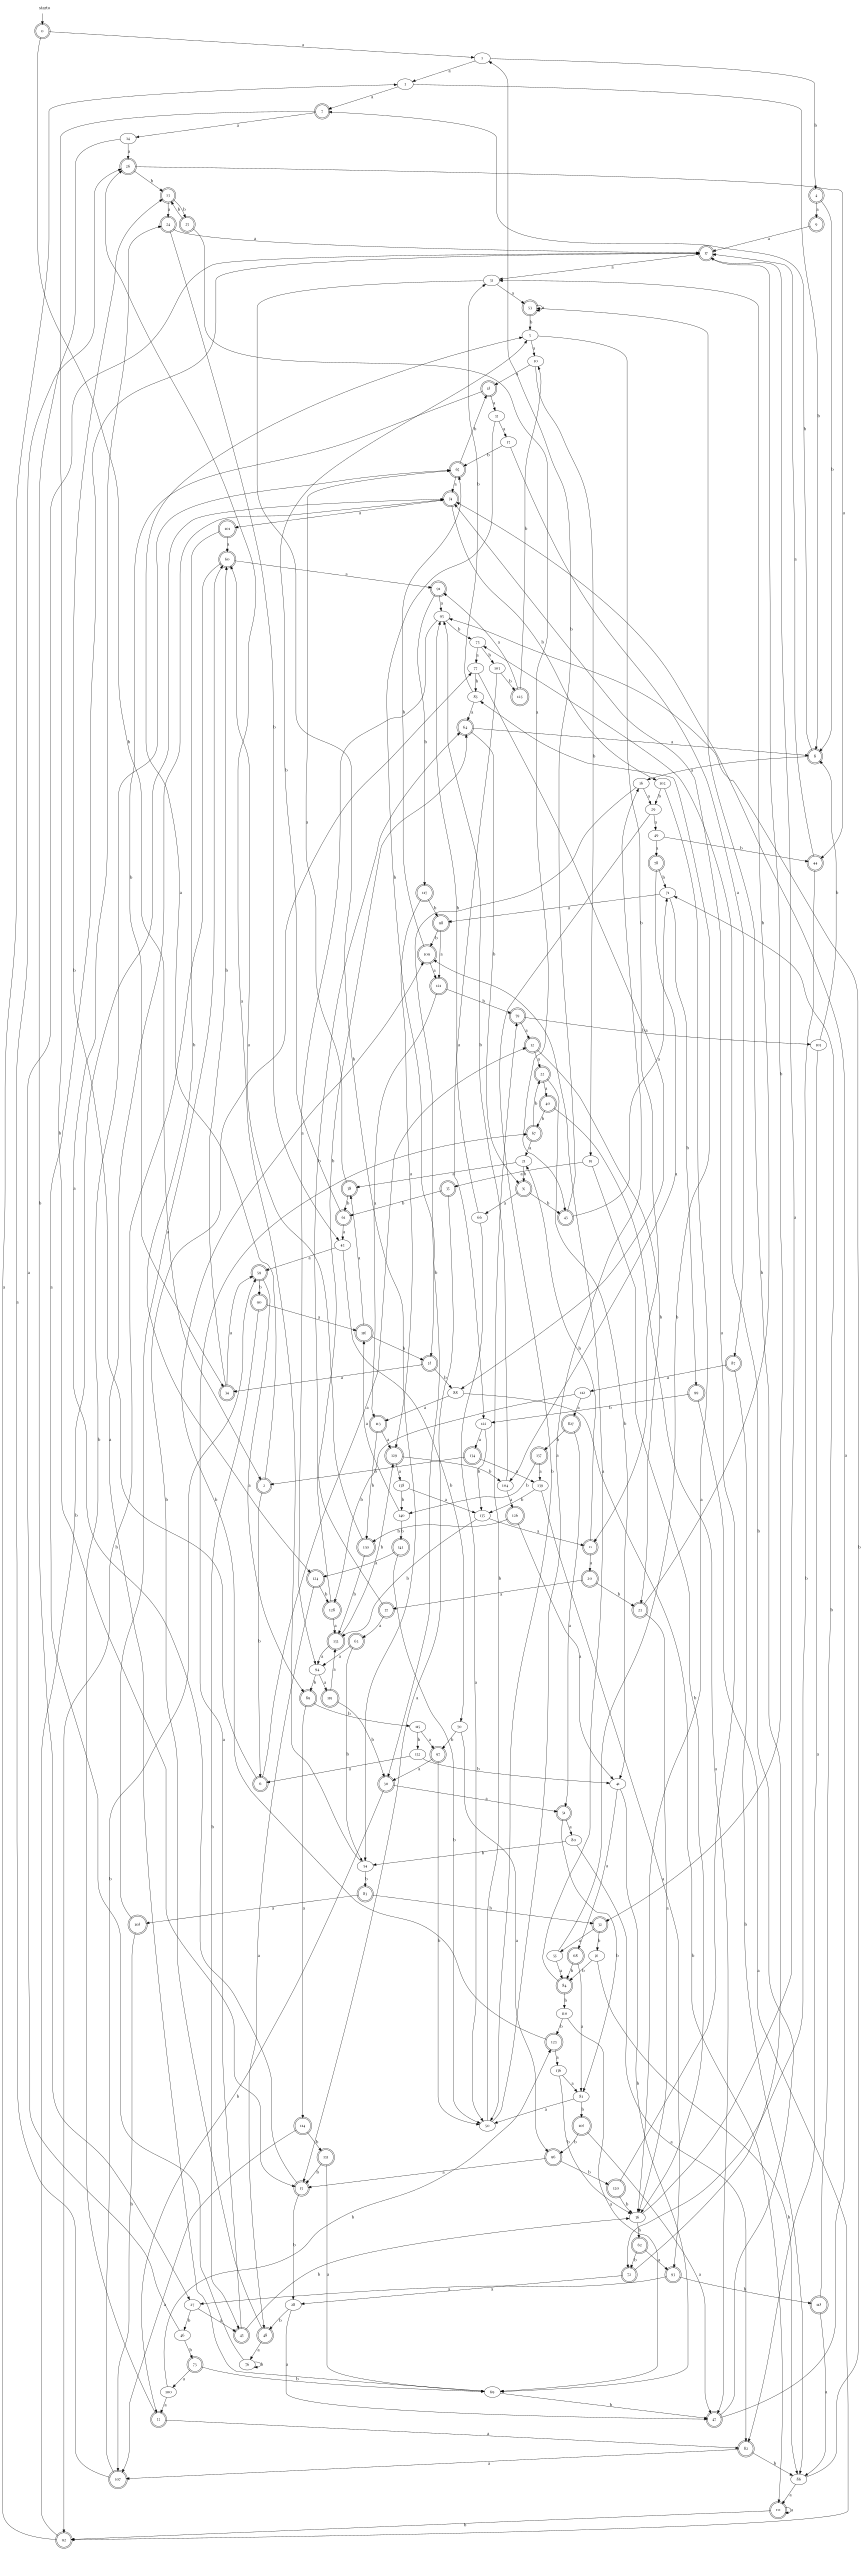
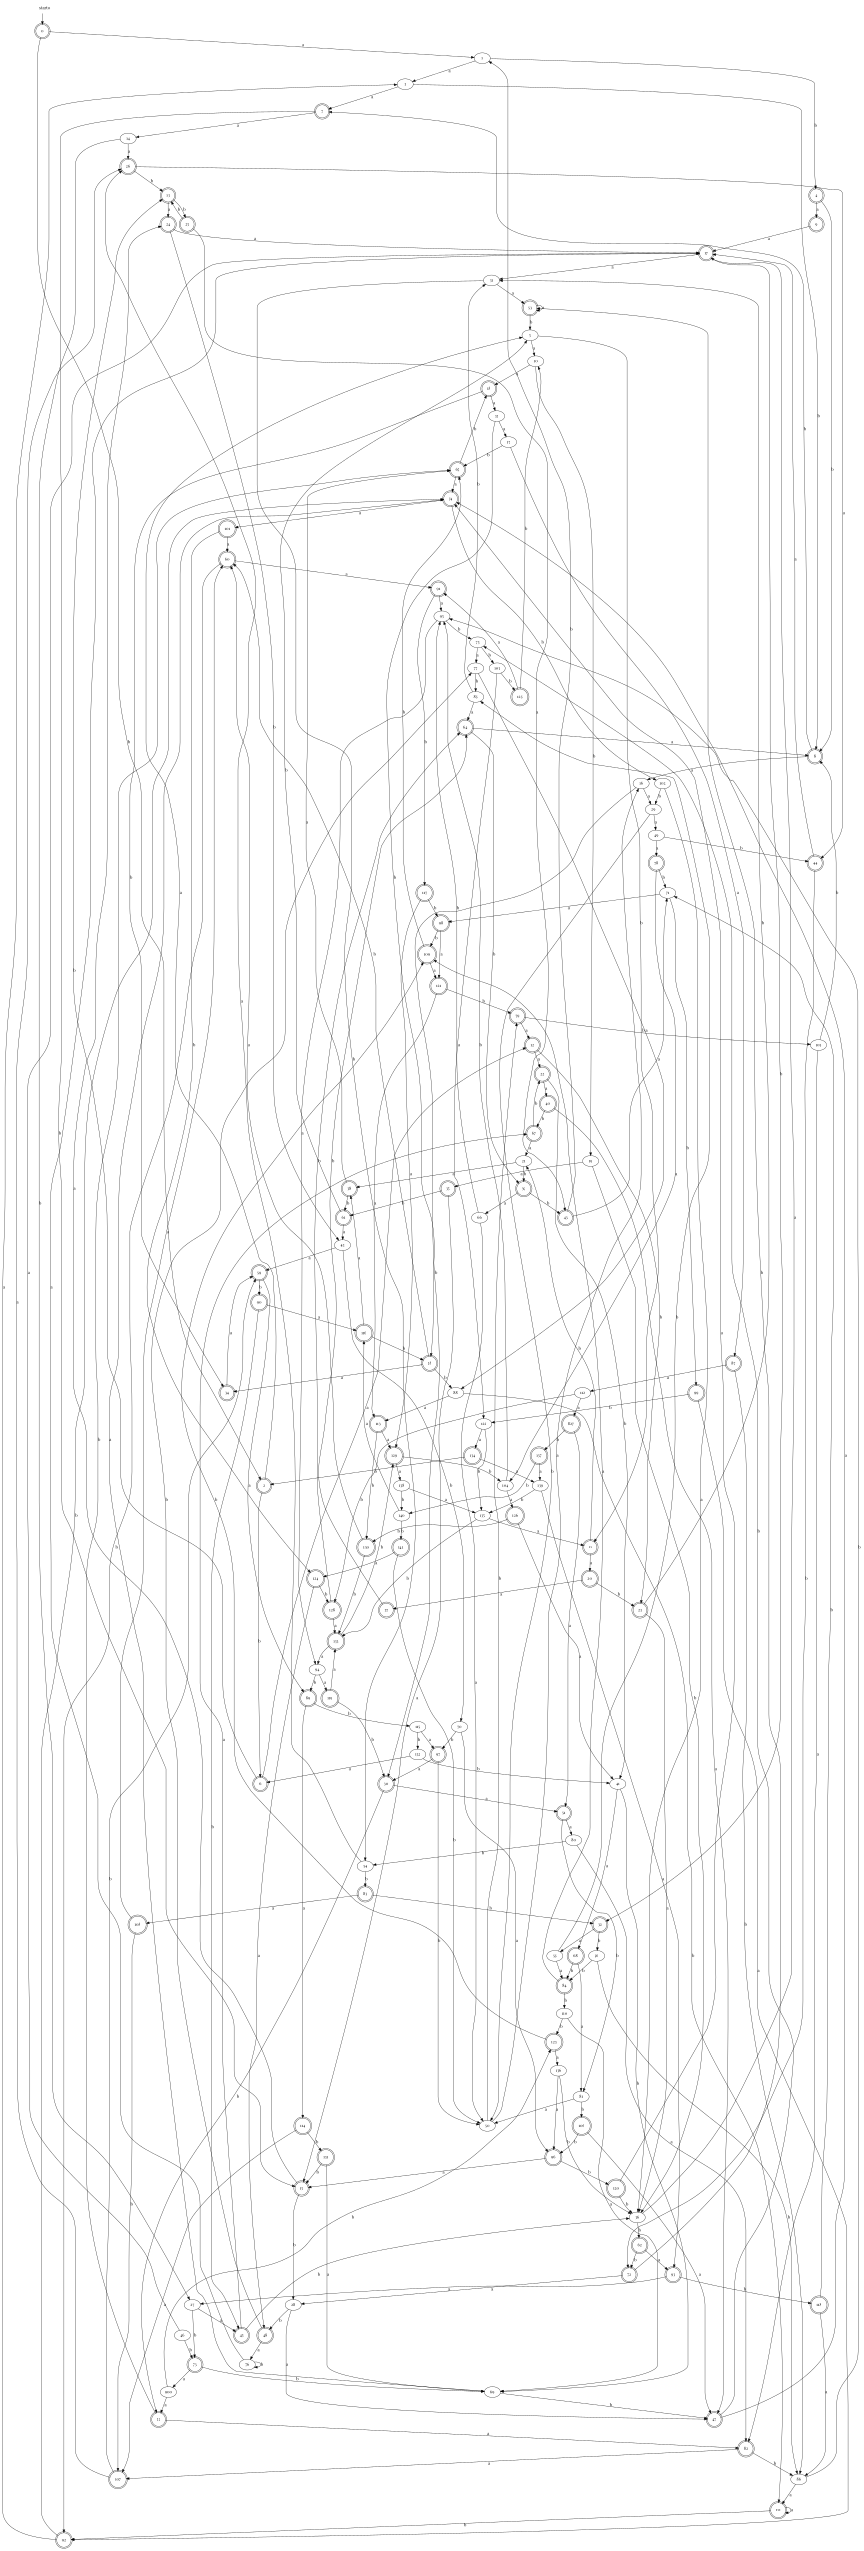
edge "34" -> "60": now "58" -> "60"
node "63": removed
edge "136" -> "81": now "136" -> "96"
edge "27" -> "46": now "27" -> "73"
node "100": label "100" -> "900"
